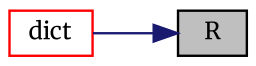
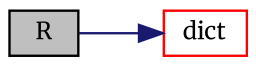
edge "dict" -> "R": reversed
